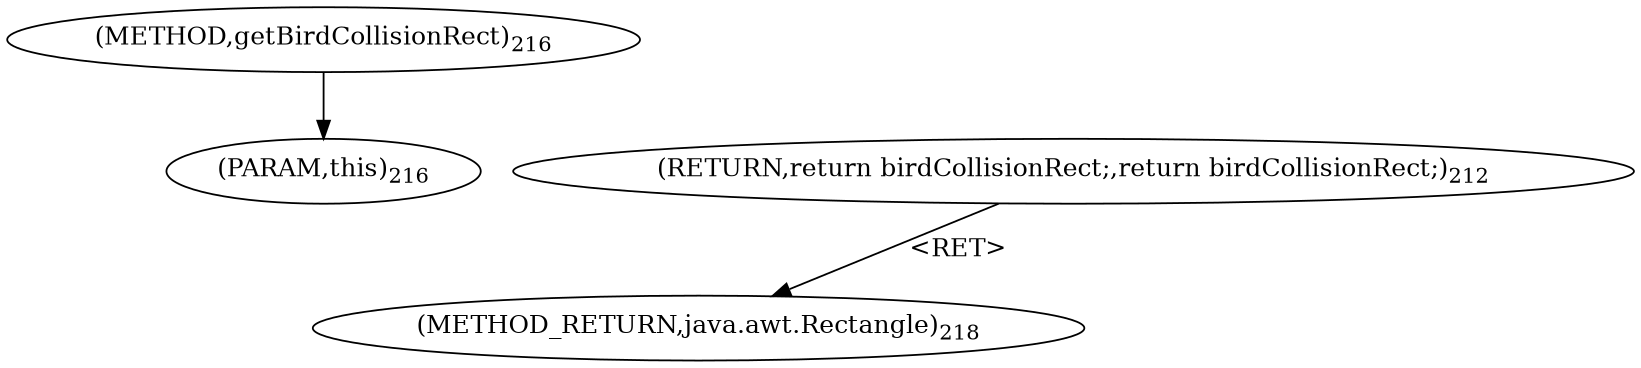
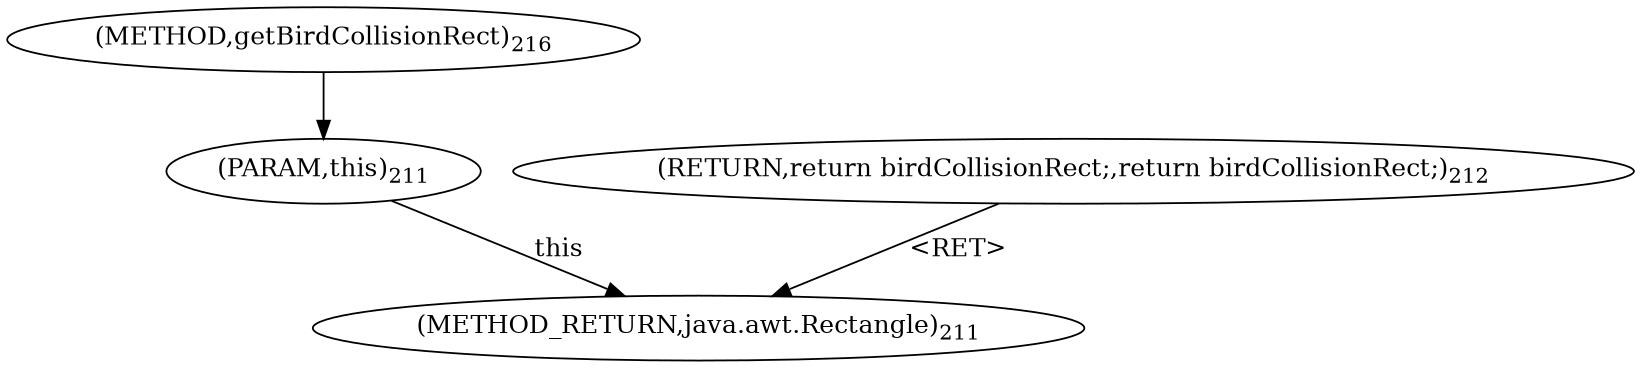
node "(PARAM,this)": text "216" -> "211"
edge "(PARAM,this)" -> "(METHOD_RETURN,java.awt.Rectangle)": added, label "this"
node "(METHOD_RETURN,java.awt.Rectangle)": text "218" -> "211"
